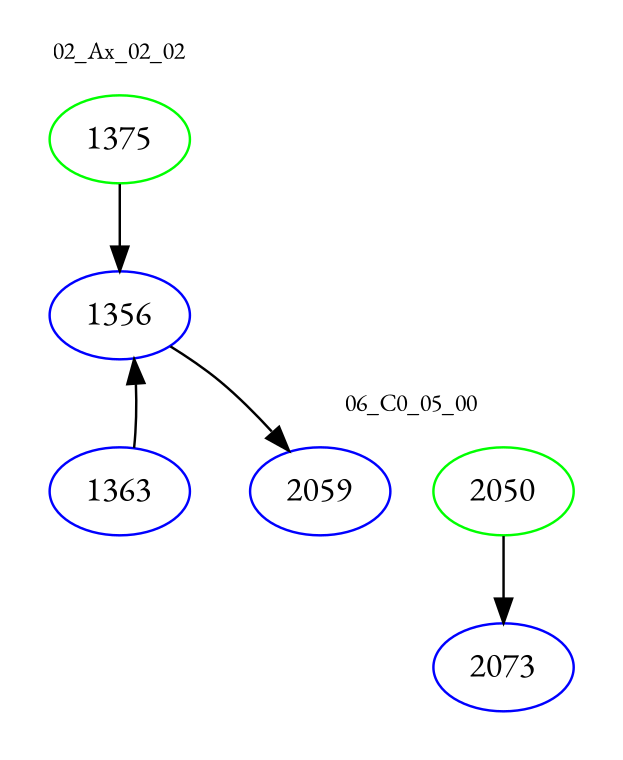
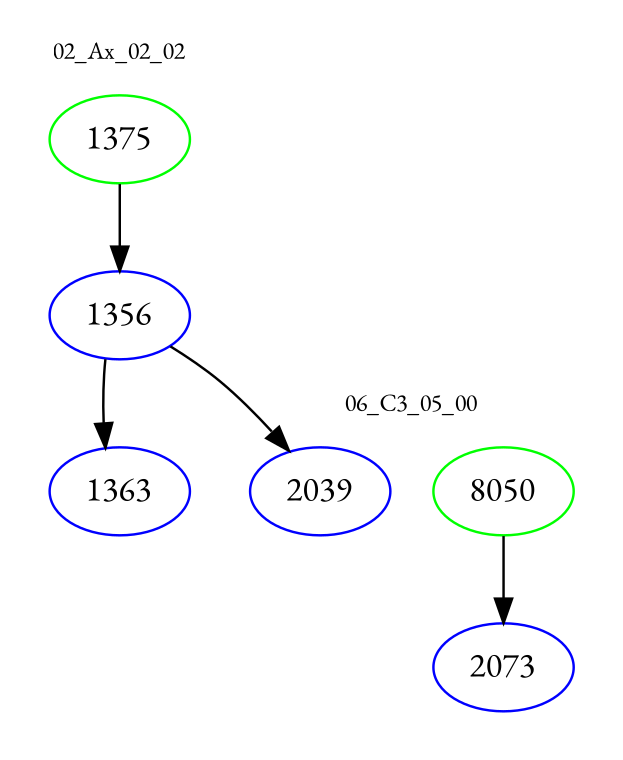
cluster "06_C0_05_00": label "06_C0_05_00" -> "06_C3_05_00"
edge "1363" -> "1356": reversed
node "2059": label "2059" -> "2039"
node "2050": label "2050" -> "8050"
